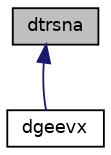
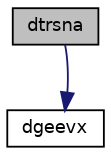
edge "dgeevx" -> "dtrsna": reversed
